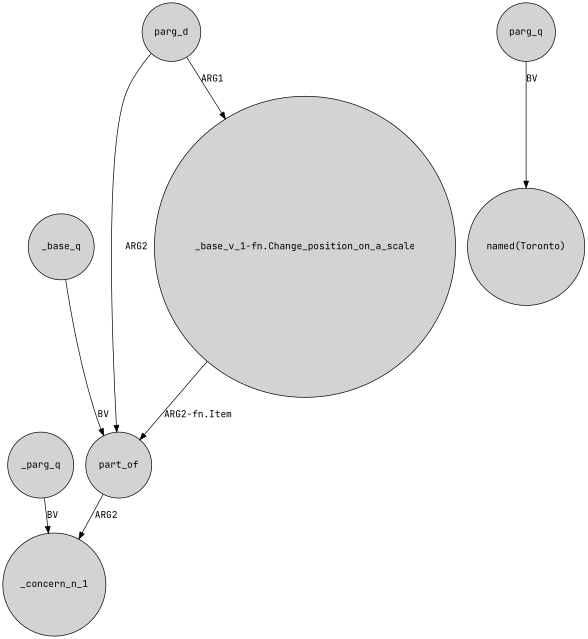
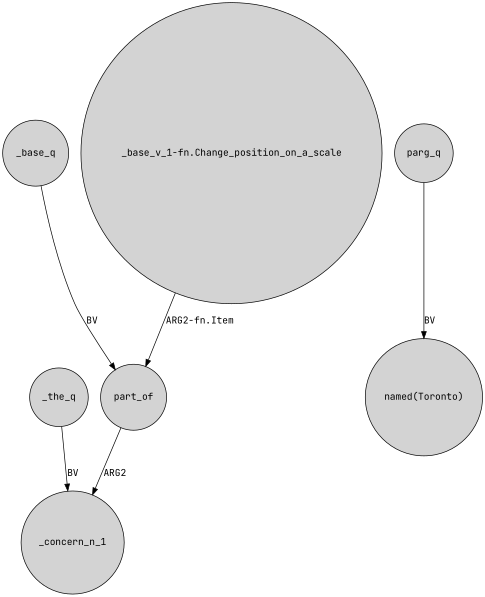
node "parg_d": removed
node "_parg_q": label "_parg_q" -> "_the_q"
